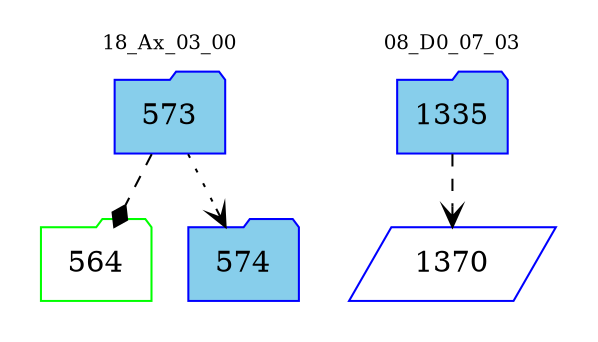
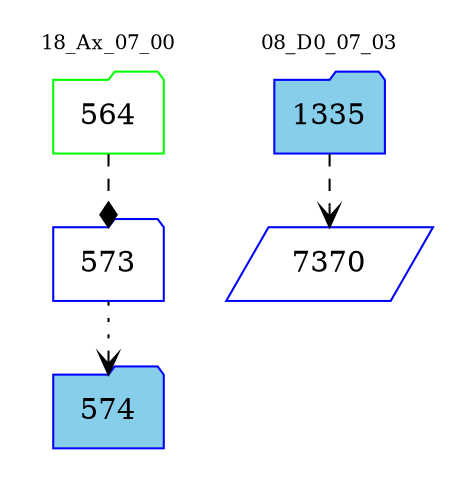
cluster "18_Ax_03_00": label "18_Ax_03_00" -> "18_Ax_07_00"
node "573": fillcolor skyblue -> white
edge "573" -> "564": reversed
node "1370": label "1370" -> "7370"
